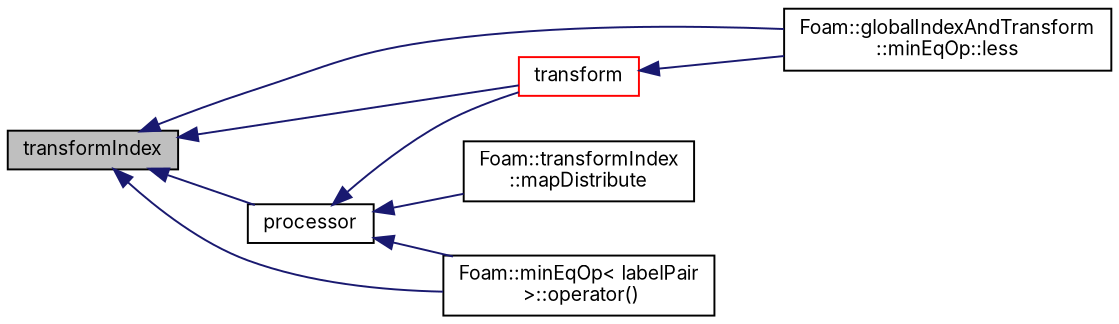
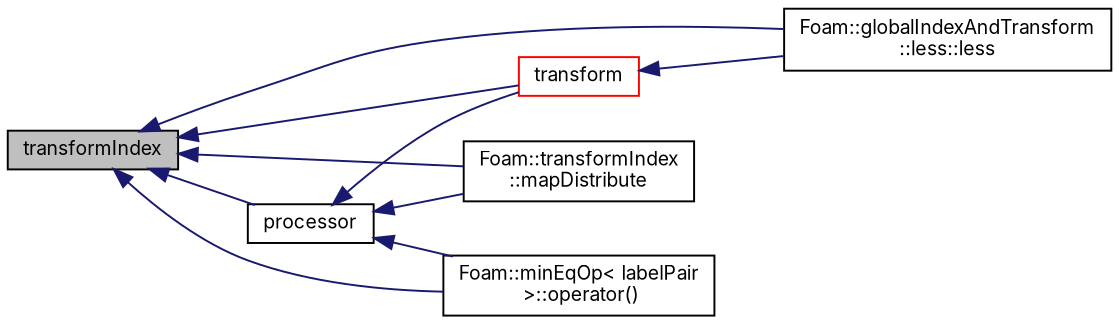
node "Foam::globalIndexAndTransform ::minEqOp::less": label "Foam::globalIndexAndTransform ::minEqOp::less" -> "Foam::globalIndexAndTransform ::less::less"
edge "Foam::transformIndex ::mapDistribute" -> "transformIndex": added
